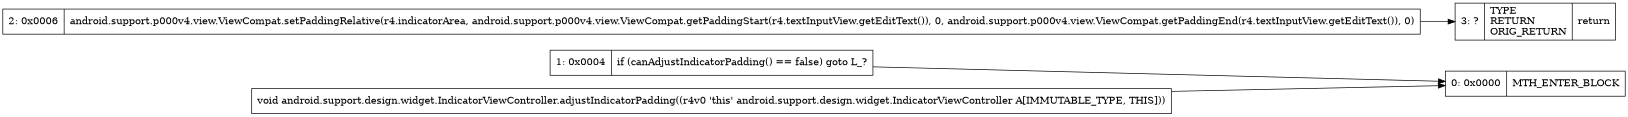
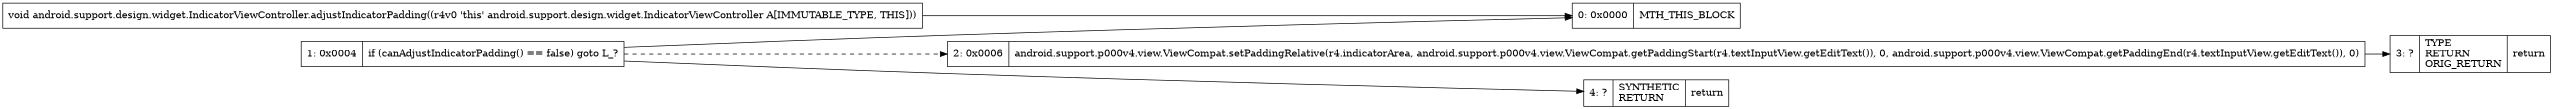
edge "1: 0x0004" -> "2: 0x0006": added
node "0: 0x0000": text "MTH_ENTER_BLOCK" -> "MTH_THIS_BLOCK"
node "4: ?": added
